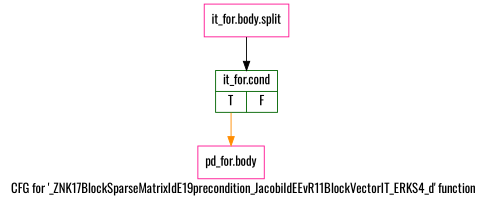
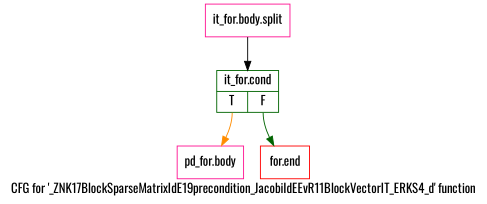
node "for.end": added
